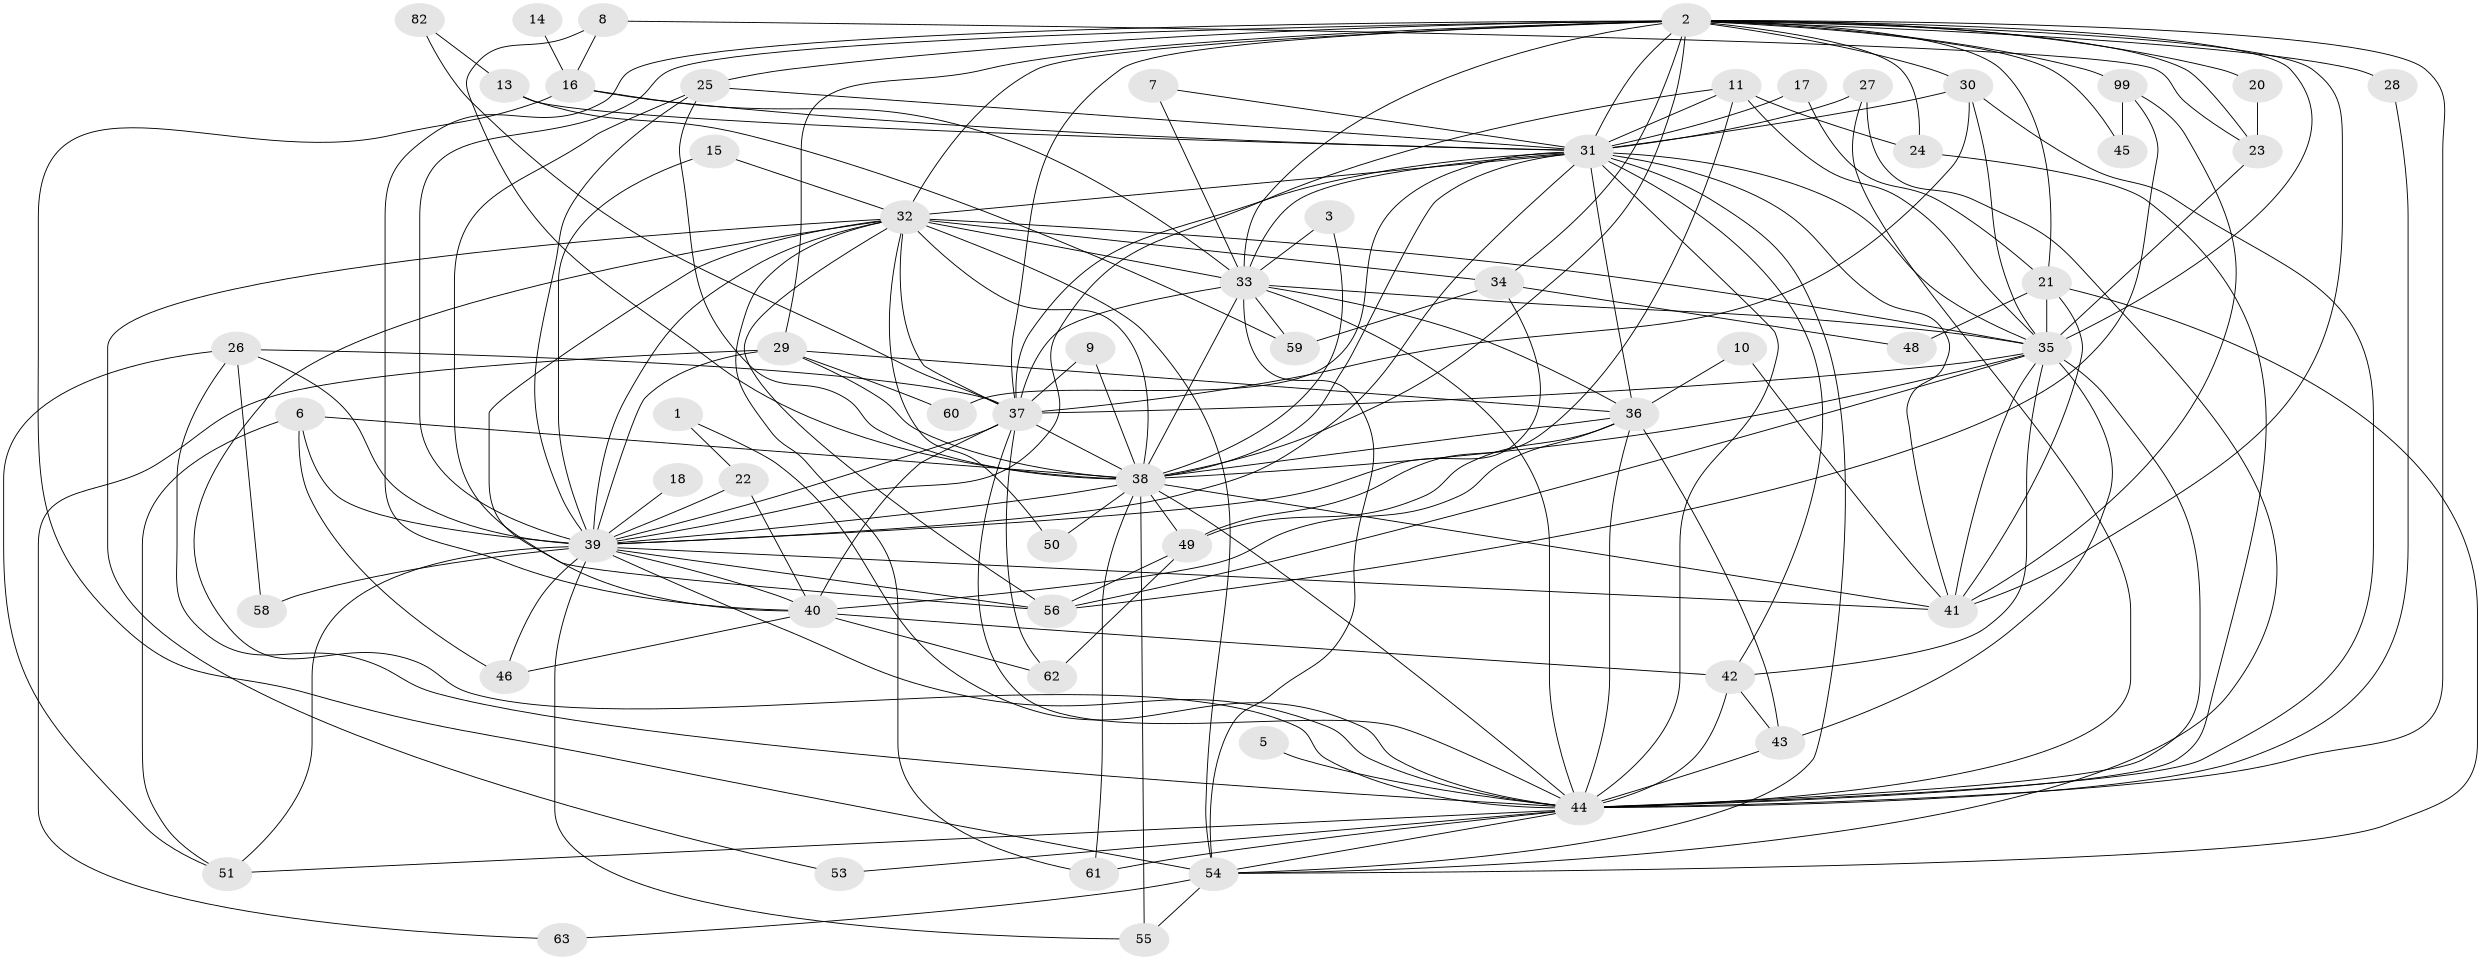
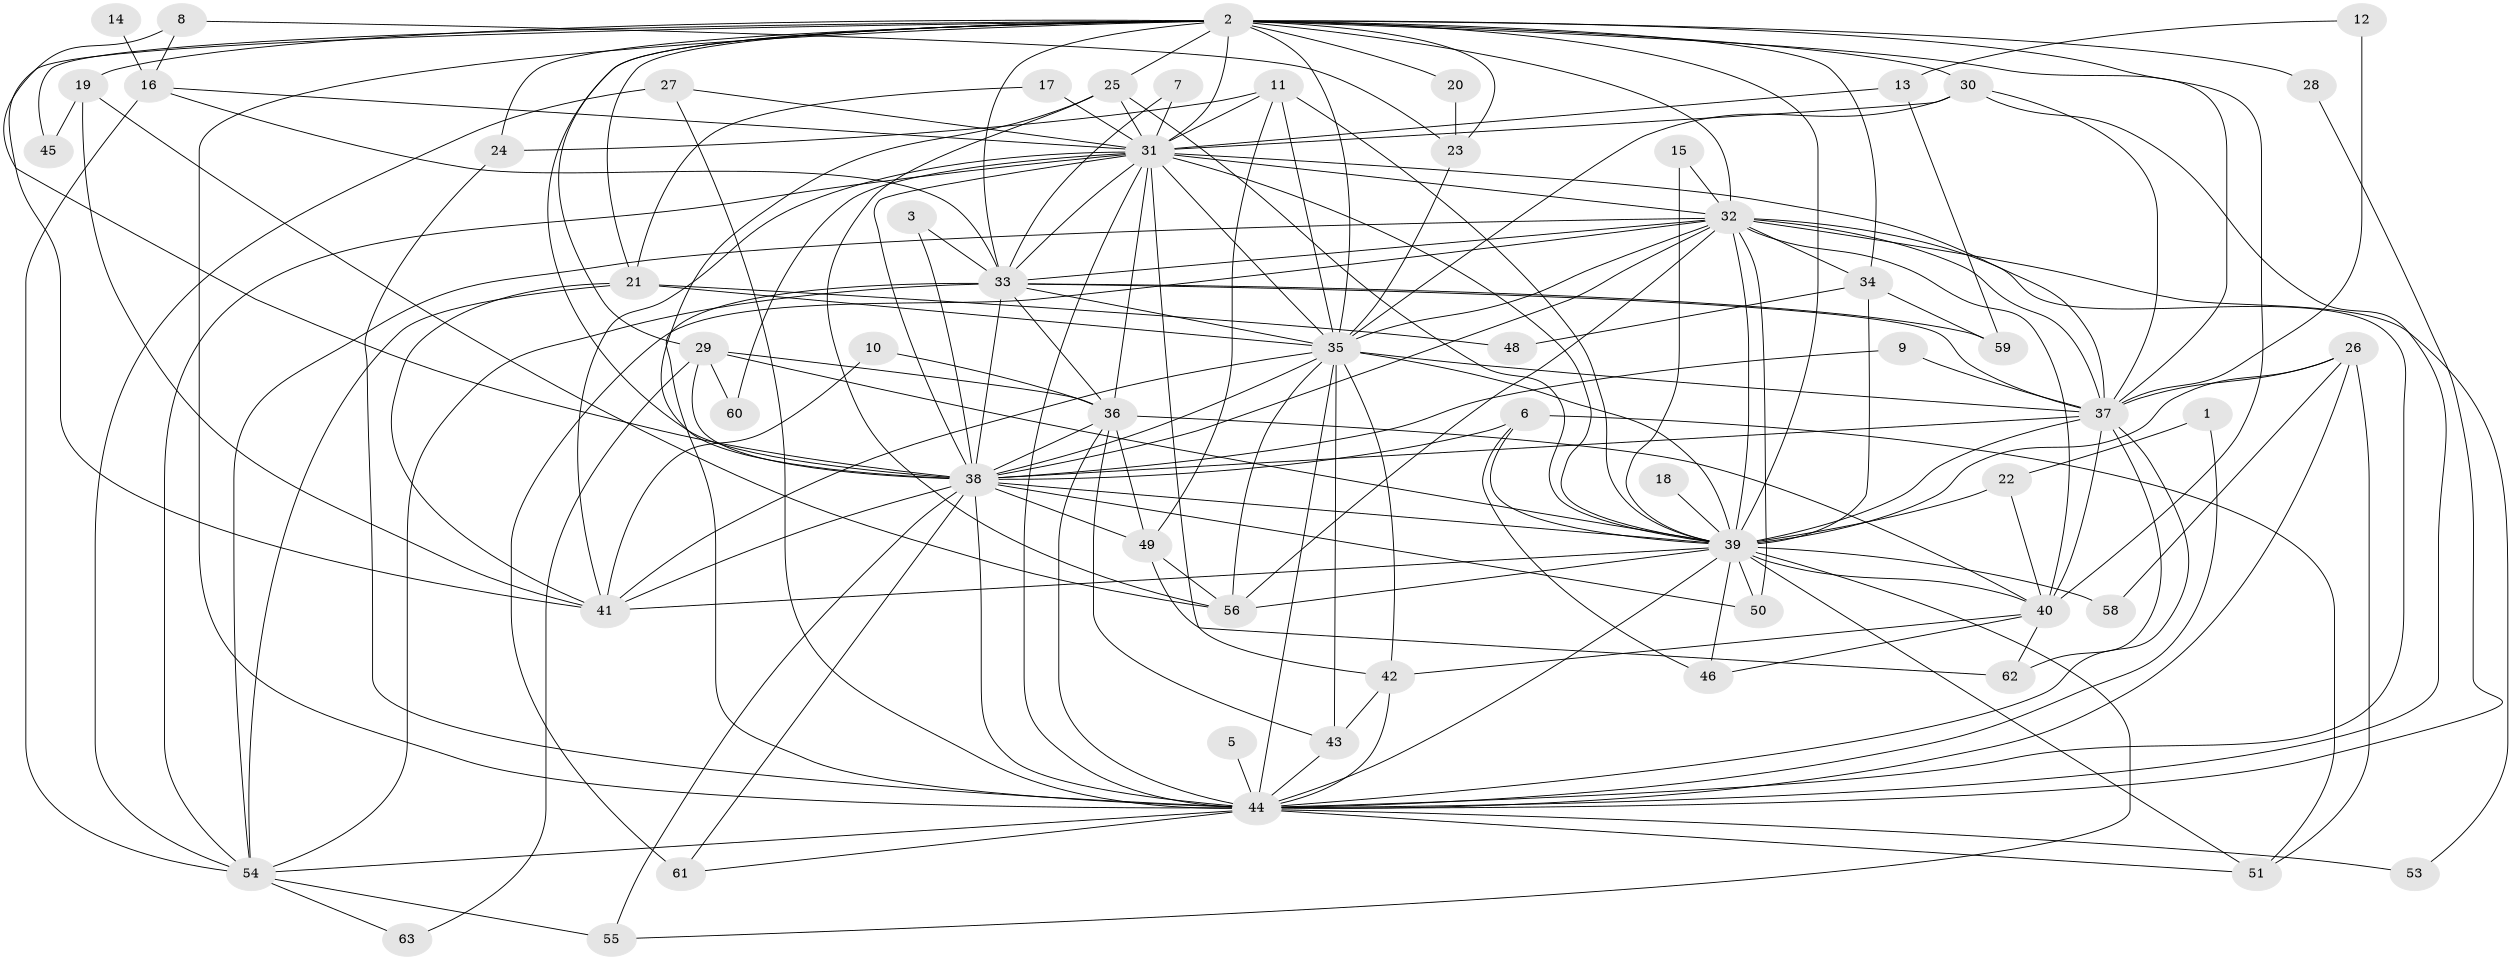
node "82": label "82" -> "12"
node "99": label "99" -> "19"
edge "35" -- "39": added
edge "39" -- "50": added
